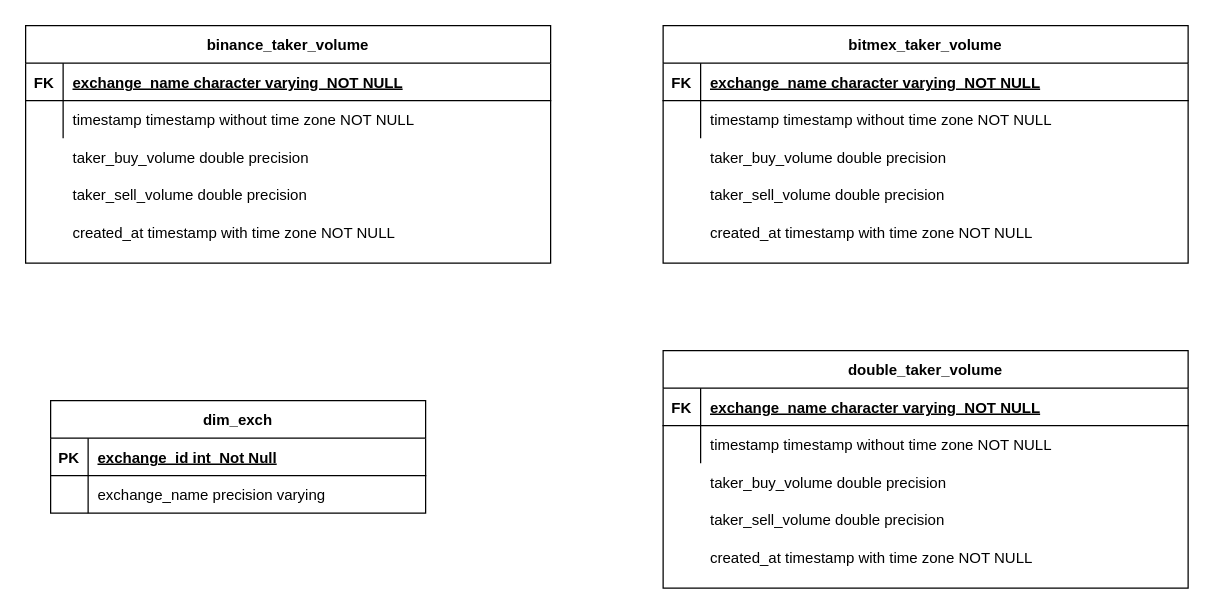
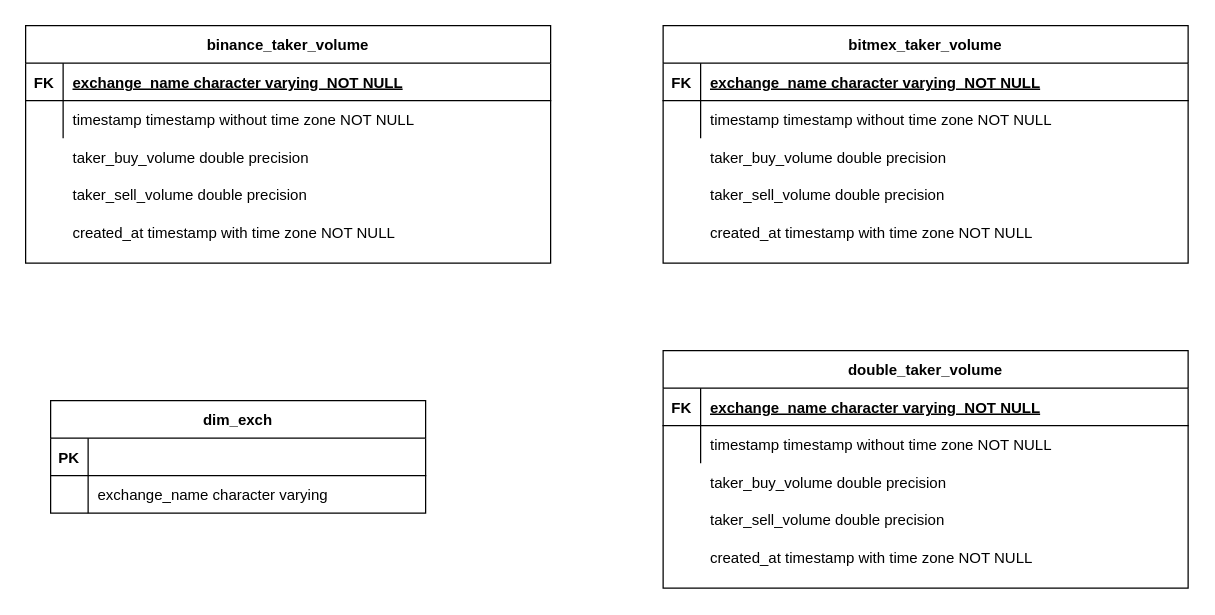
node "exchange_id int Not Null": removed
node "exchange_name precision varying": label "exchange_name precision varying" -> "exchange_name character varying"
